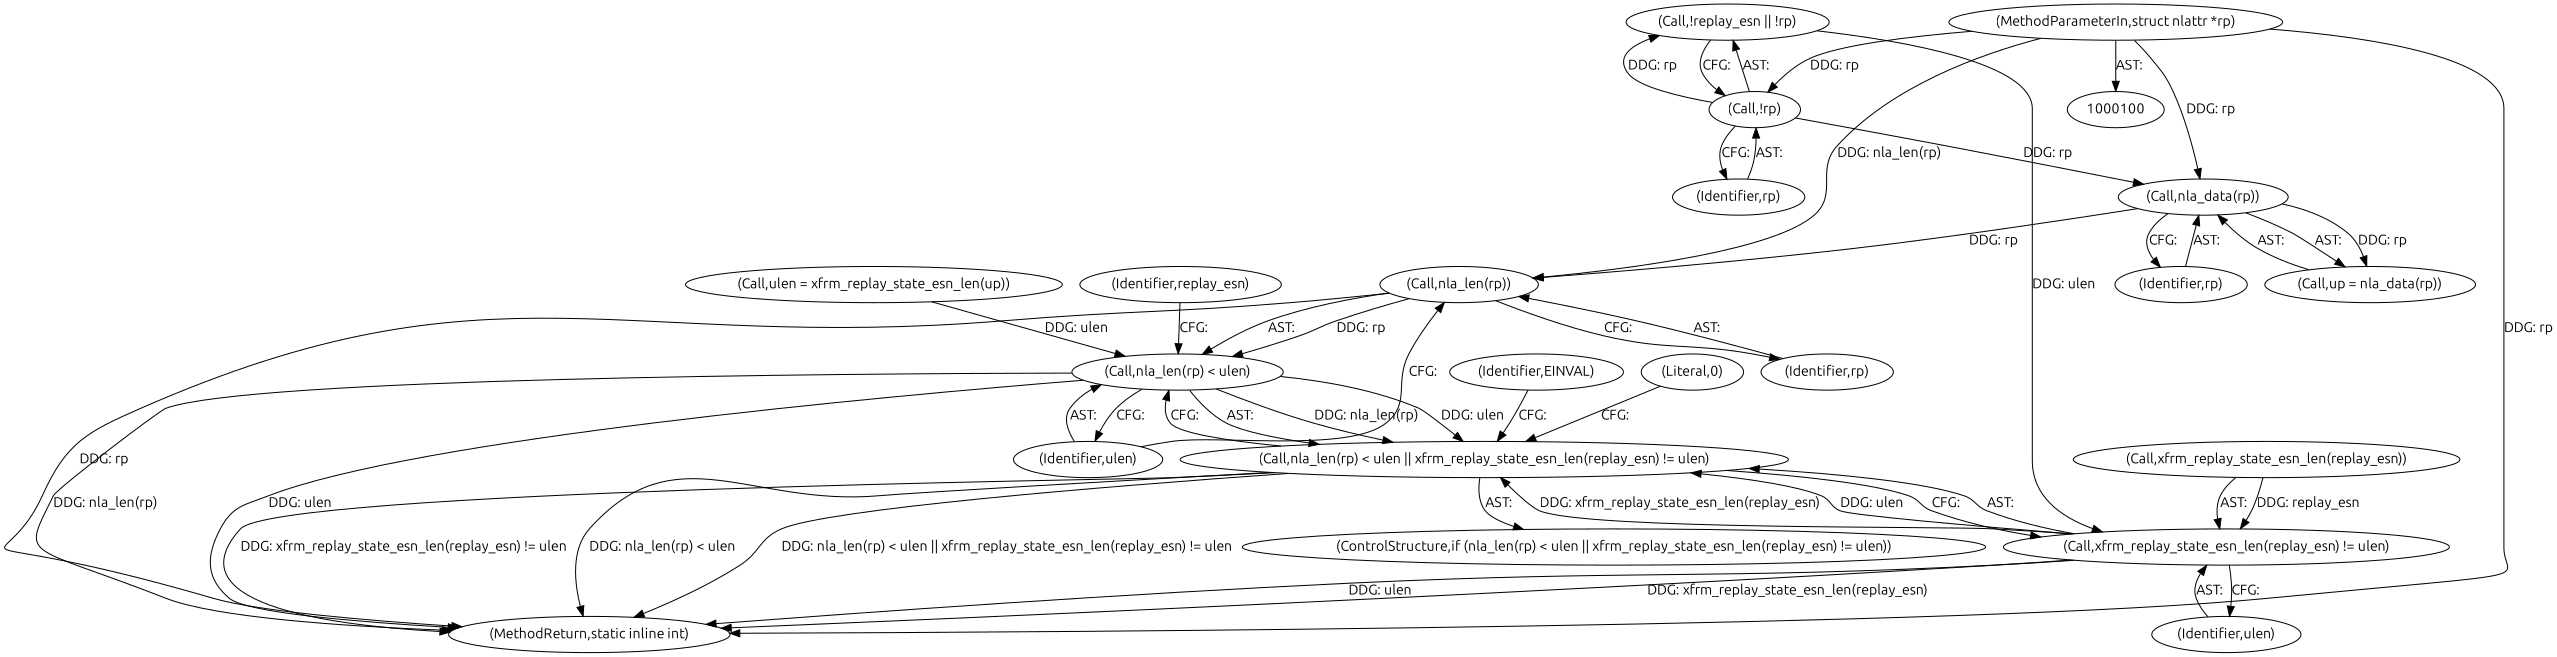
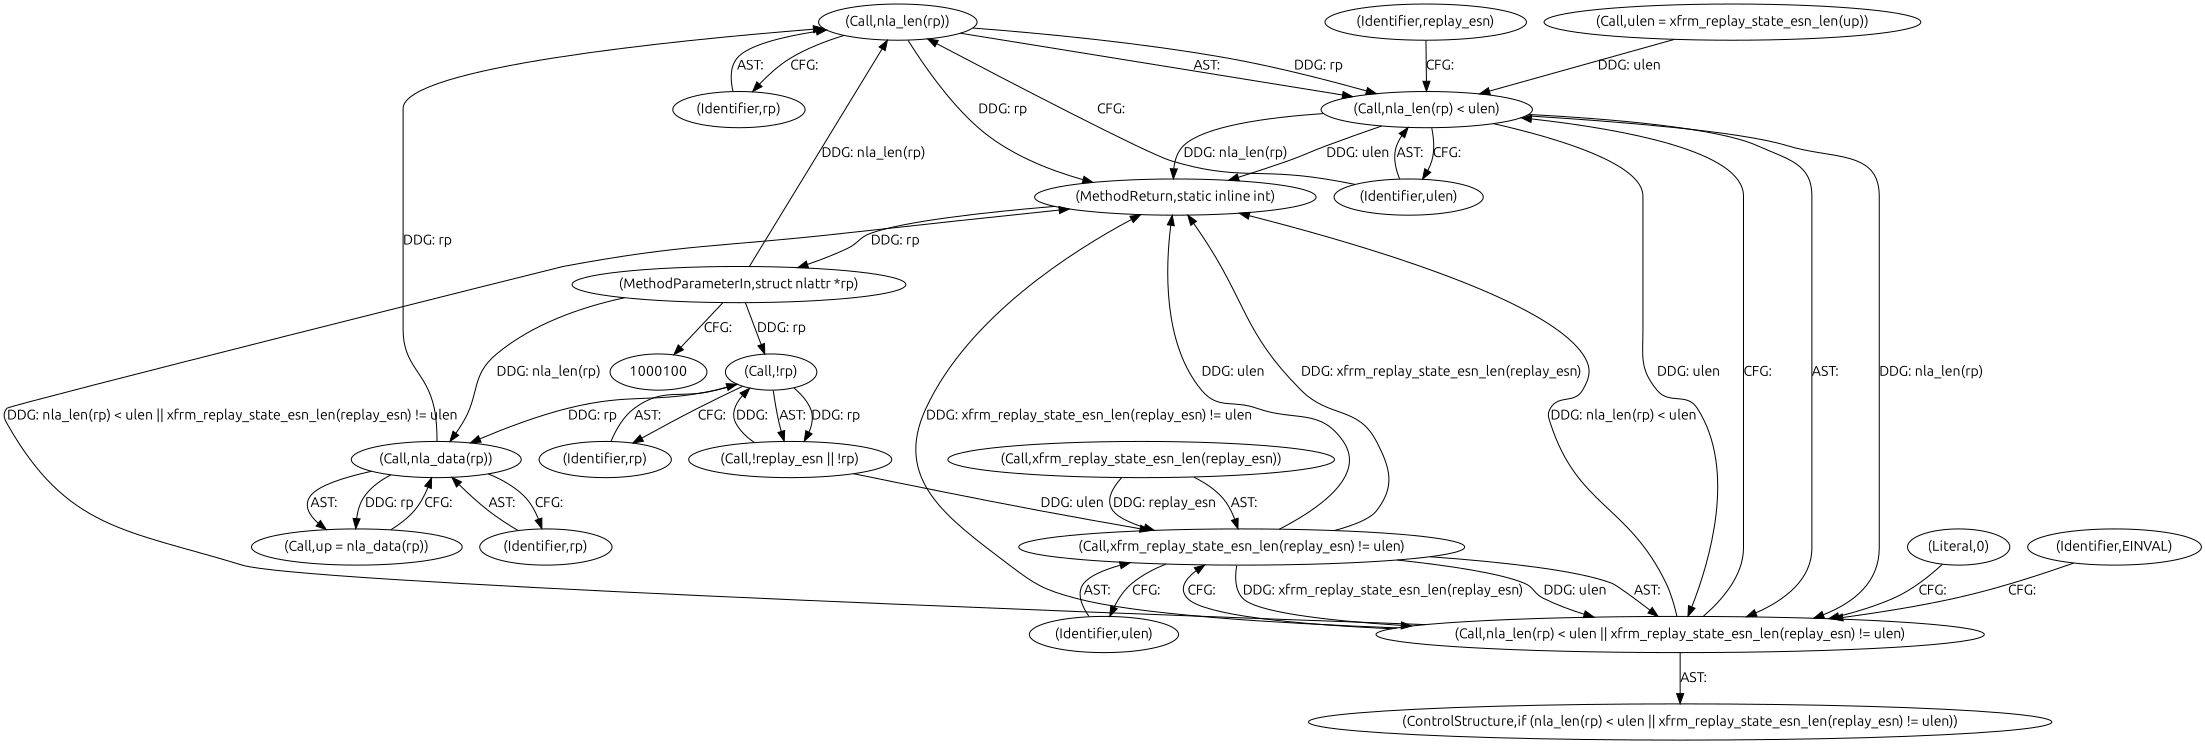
edge "(Call,!replay_esn || !rp)" -> "(Call,!rp)": label "CFG: " -> "DDG: "
edge "(MethodParameterIn,struct nlattr *rp)" -> "1000100": label "AST: " -> "CFG: "
edge "(MethodParameterIn,struct nlattr *rp)" -> "(Call,nla_data(rp))": label "DDG: rp" -> "DDG: nla_len(rp)"
edge "(Call,up = nla_data(rp))" -> "(Call,nla_data(rp))": label "AST: " -> "CFG: "
edge "(MethodParameterIn,struct nlattr *rp)" -> "(MethodReturn,static inline int)": reversed
